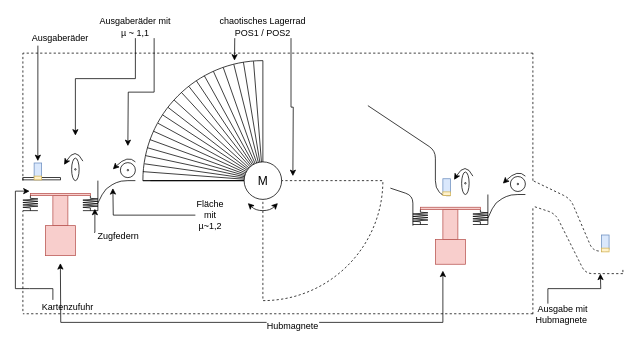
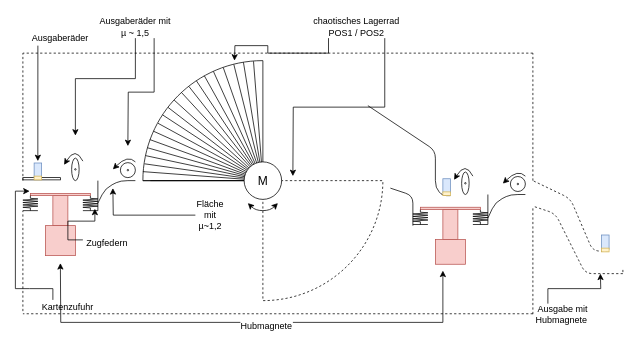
node "Ausgaberäder mit µ ~ 1,1": label "Ausgaberäder mit µ ~ 1,1" -> "Ausgaberäder mit µ ~ 1,5"
node "chaotisches Lagerrad POS1 / POS2": moved (263, 27) -> (357, 27)
node "Zugfedern": moved (119, 236) -> (107, 243)
node "Hubmagnete": moved (293, 326) -> (267, 326)
